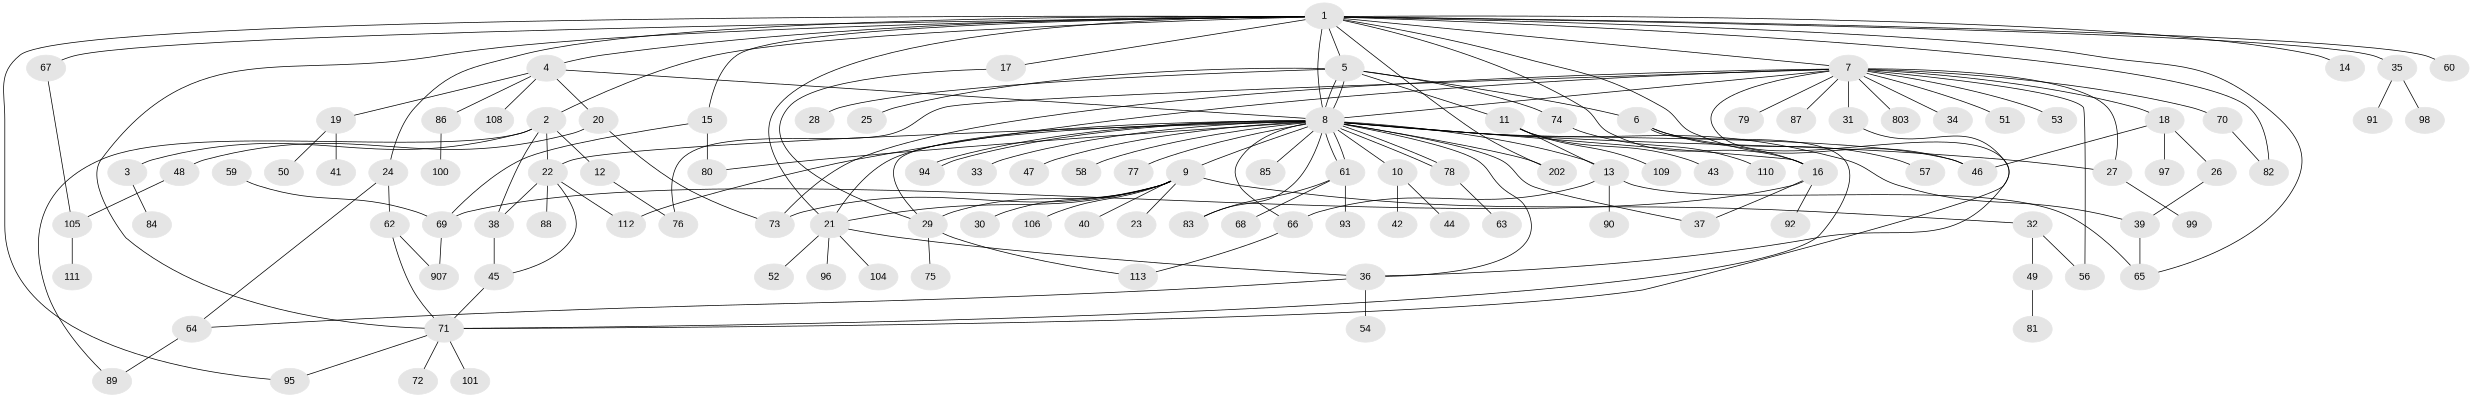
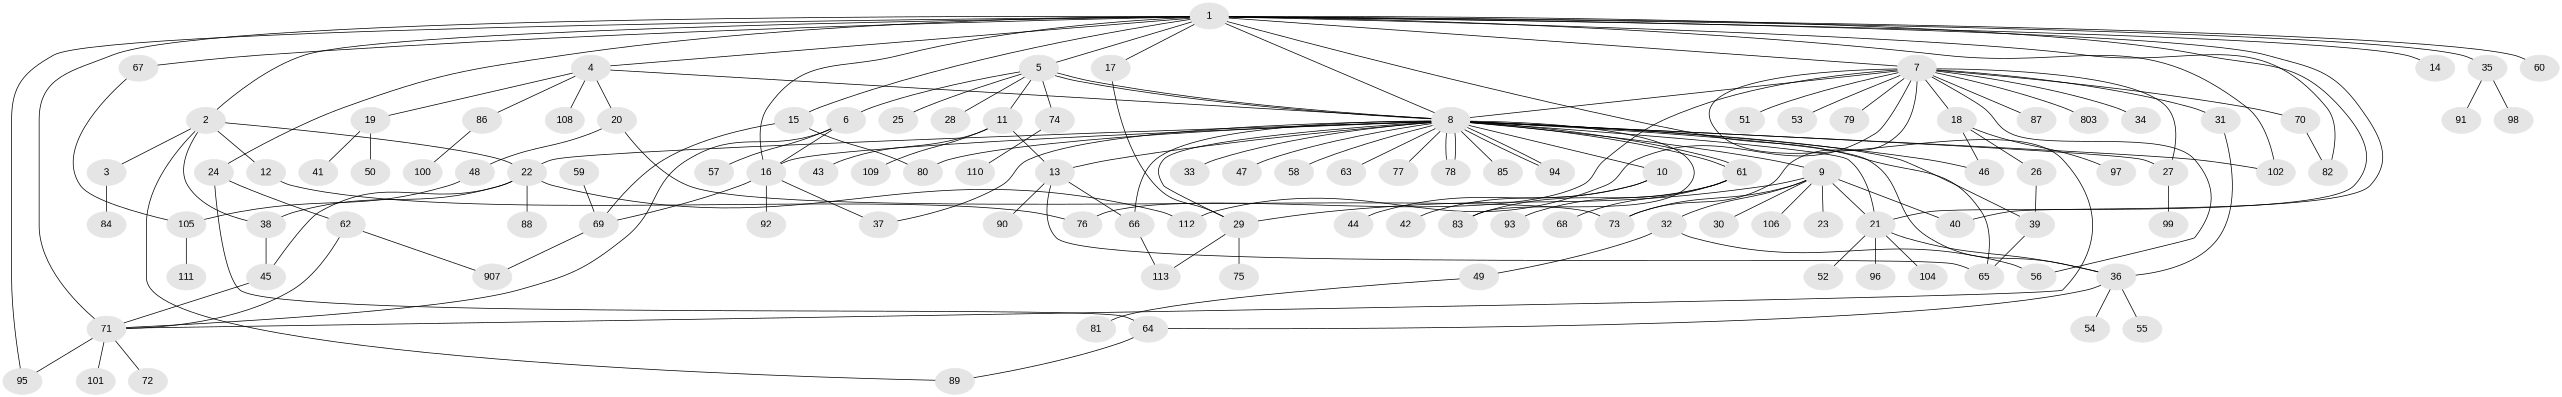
edge "1" -- "46": now "1" -- "40"
node "202": label "202" -> "102"
edge "78" -- "63": now "8" -- "63"
node "55": added
